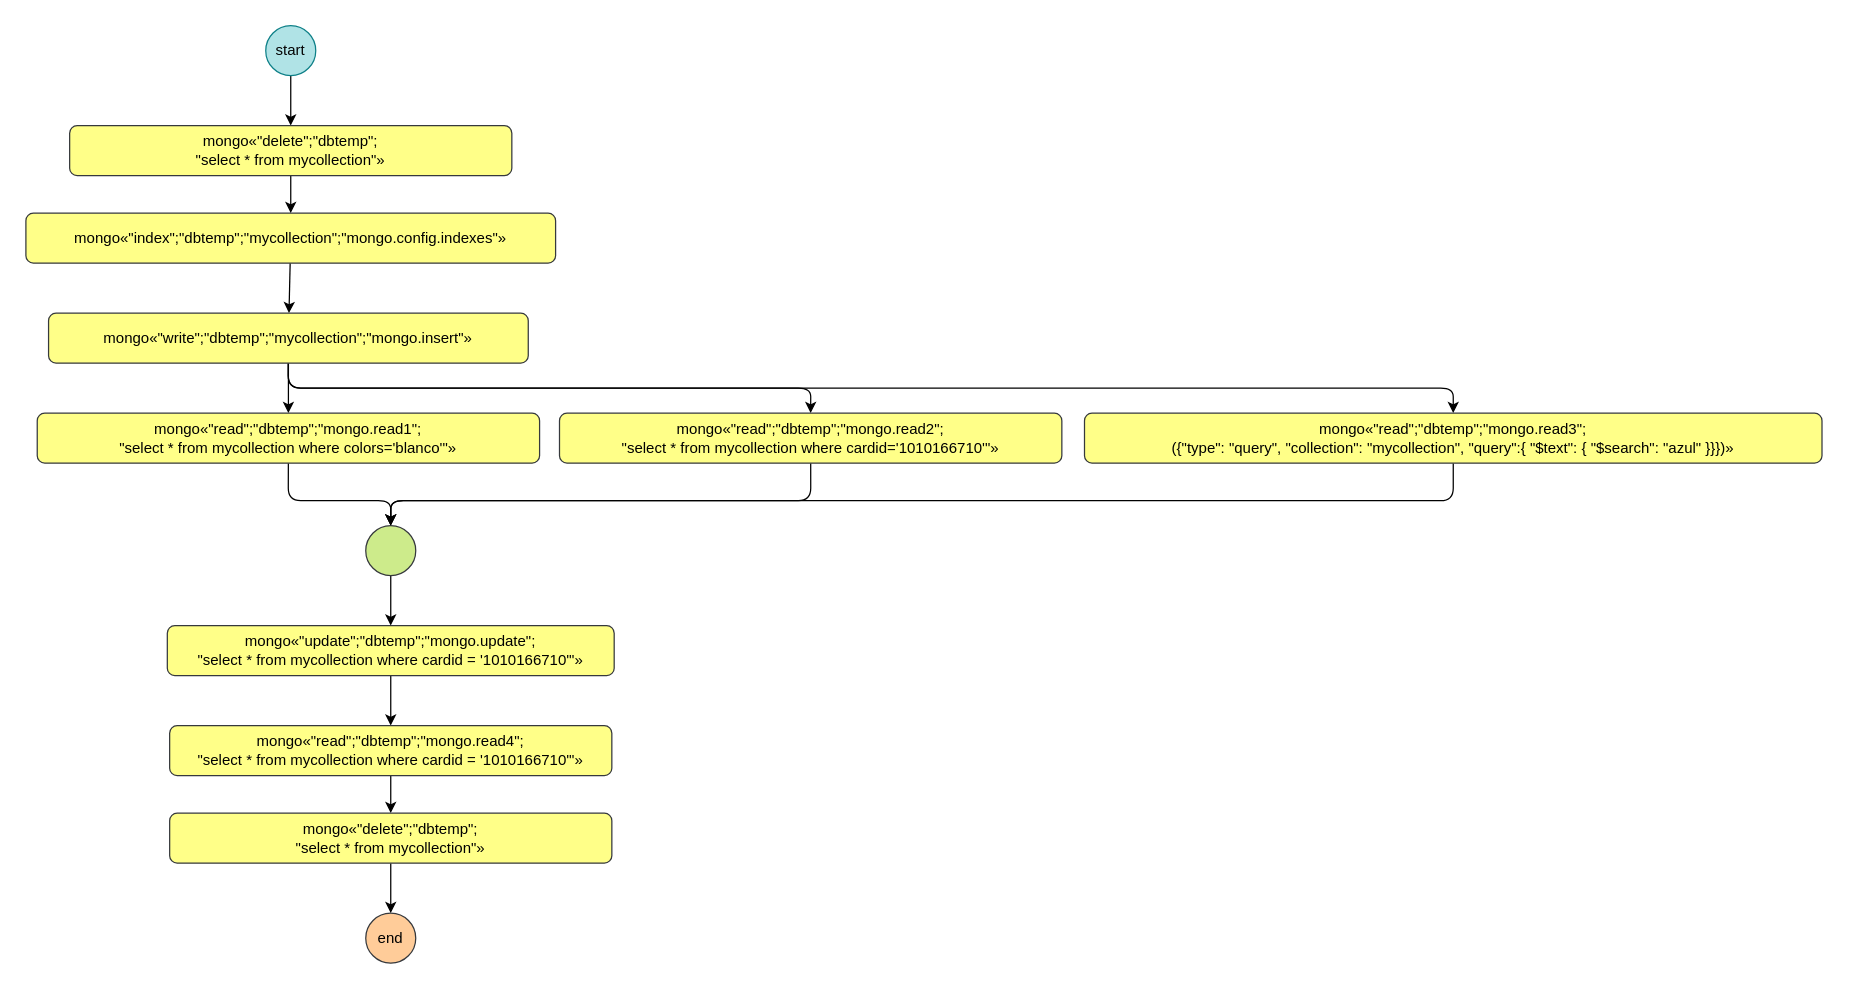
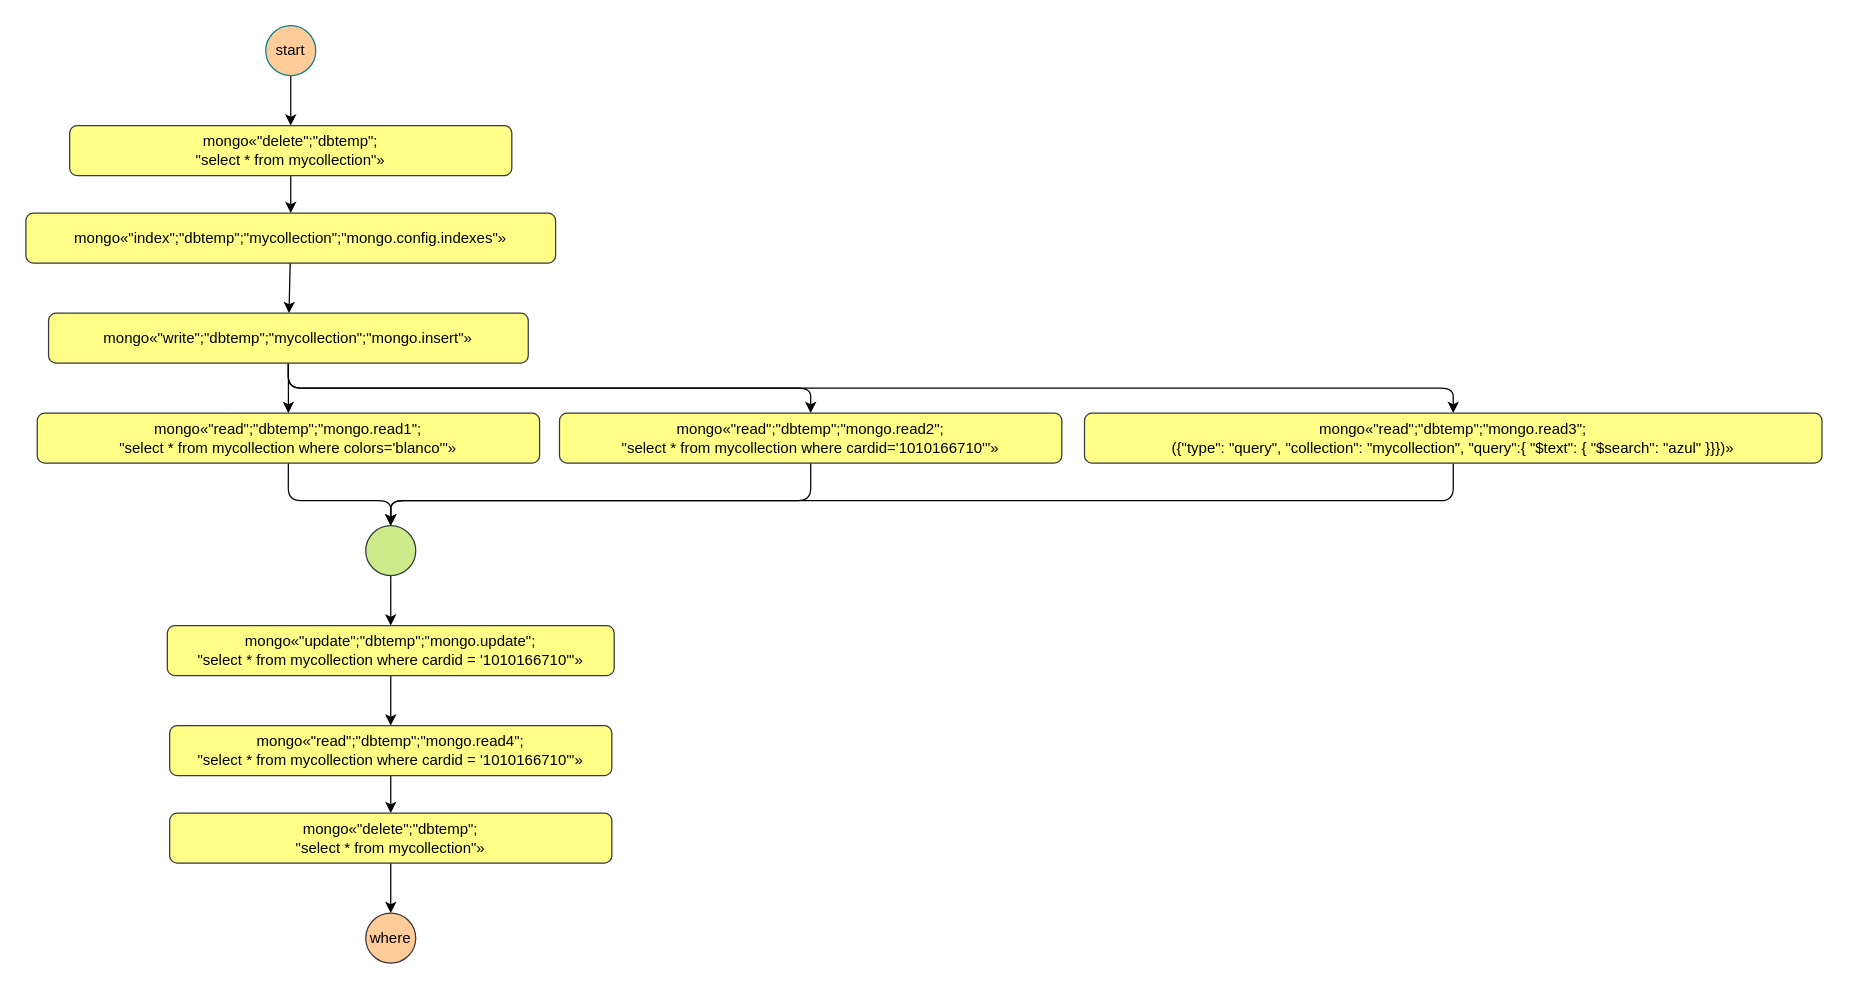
node "start": fillcolor #b0e3e6 -> #ffcc99
node "end": label "end" -> "where"
